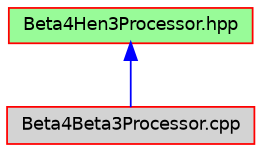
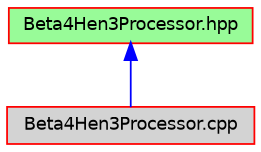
node "Beta4Beta3Processor.cpp": label "Beta4Beta3Processor.cpp" -> "Beta4Hen3Processor.cpp"
